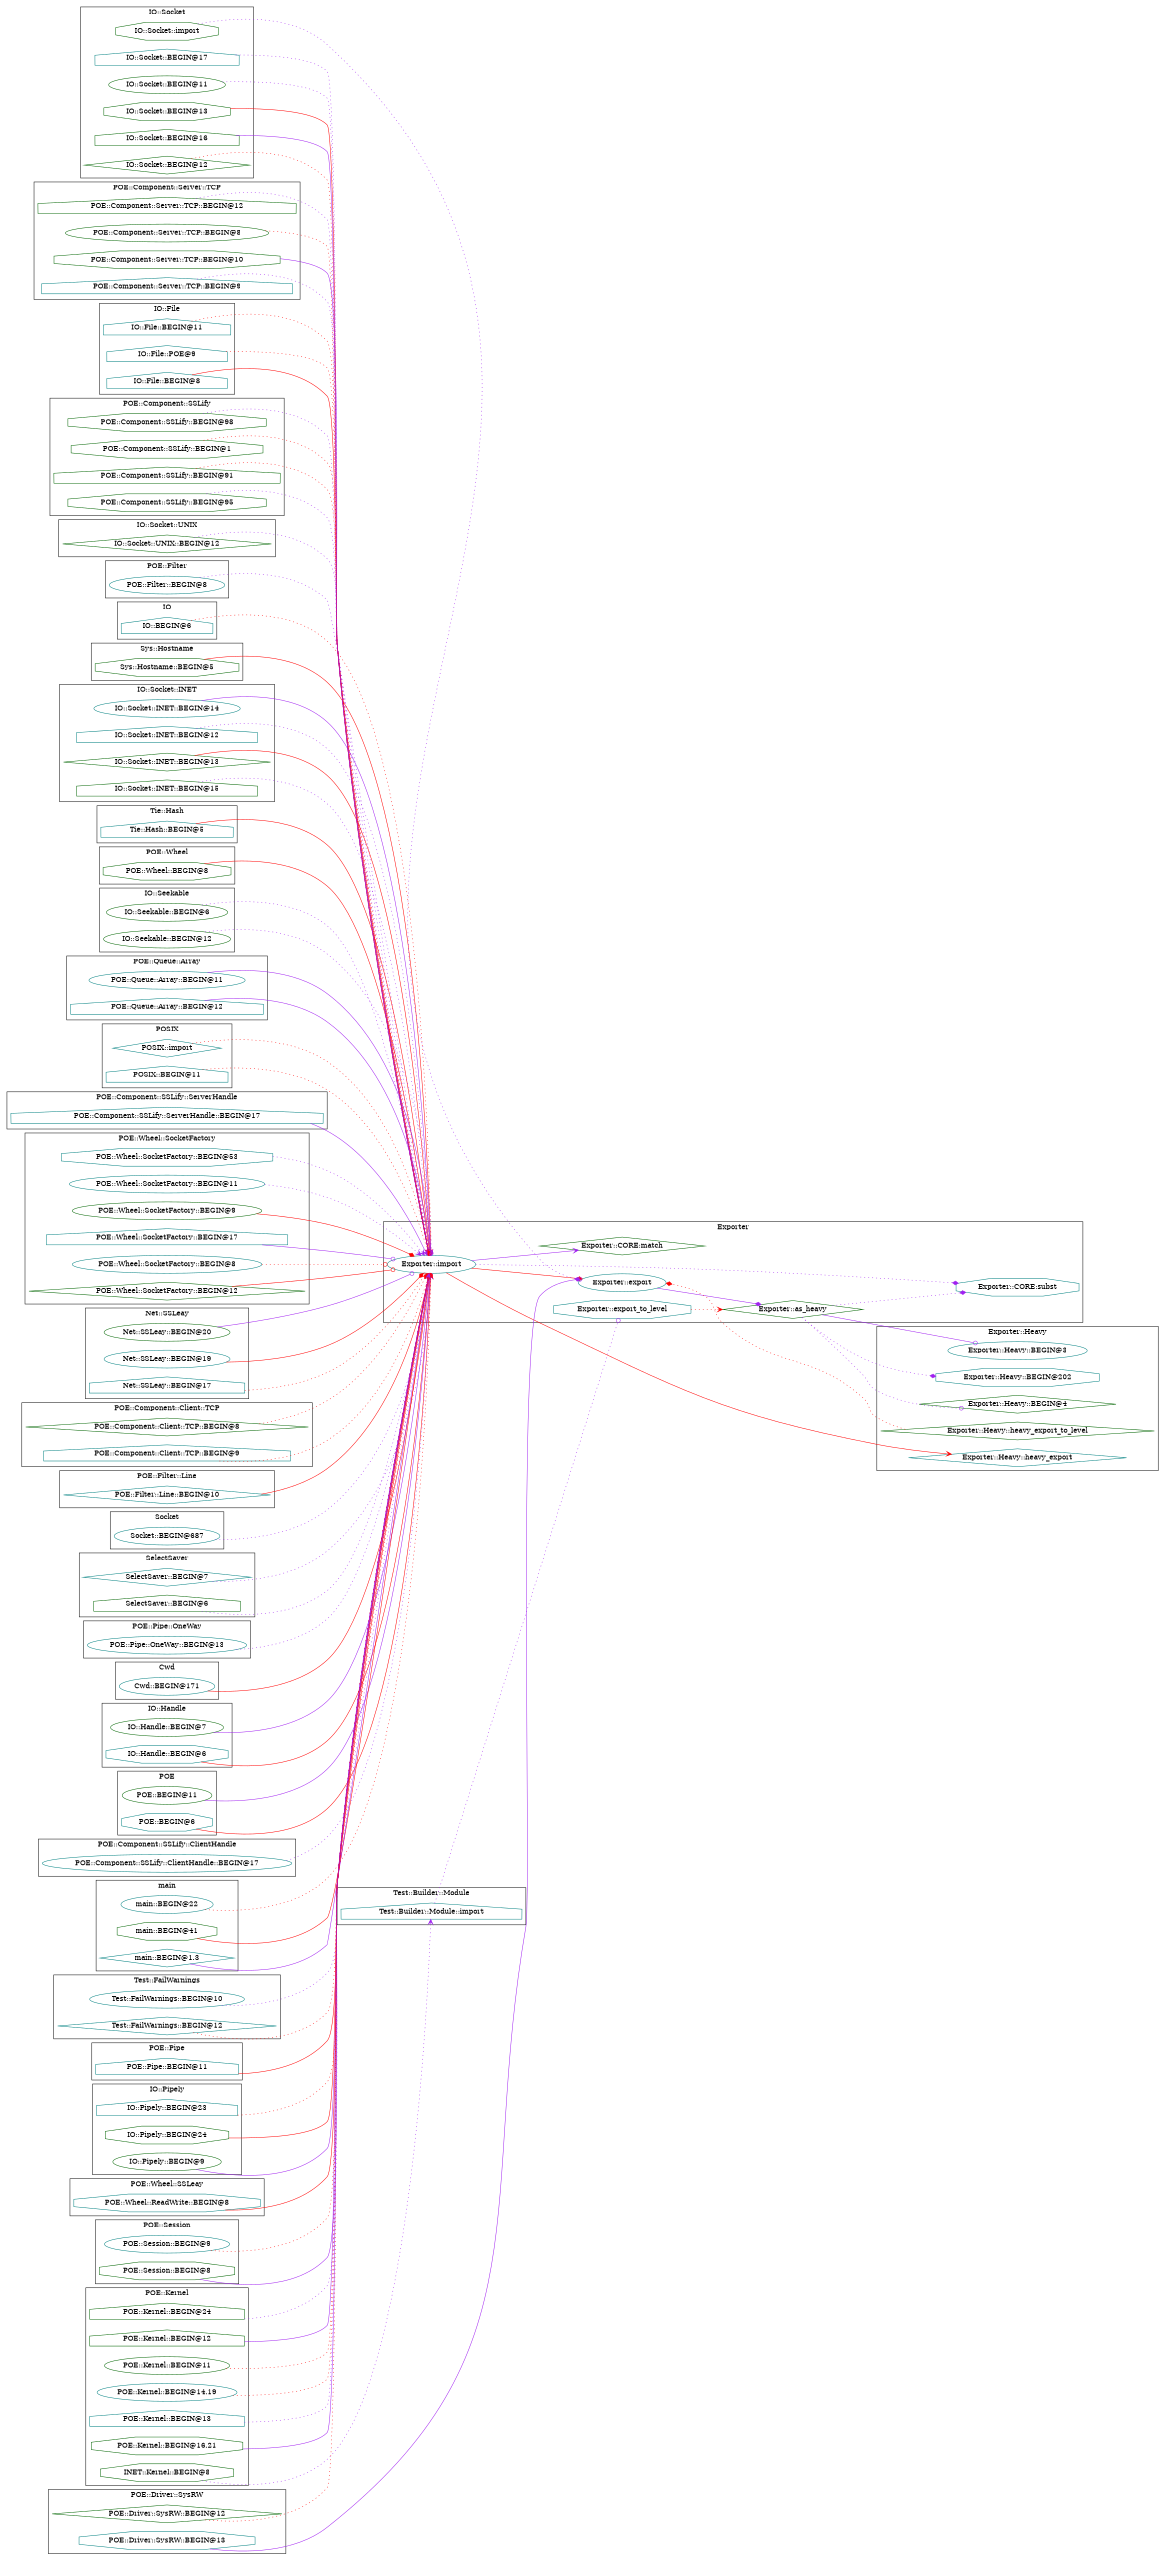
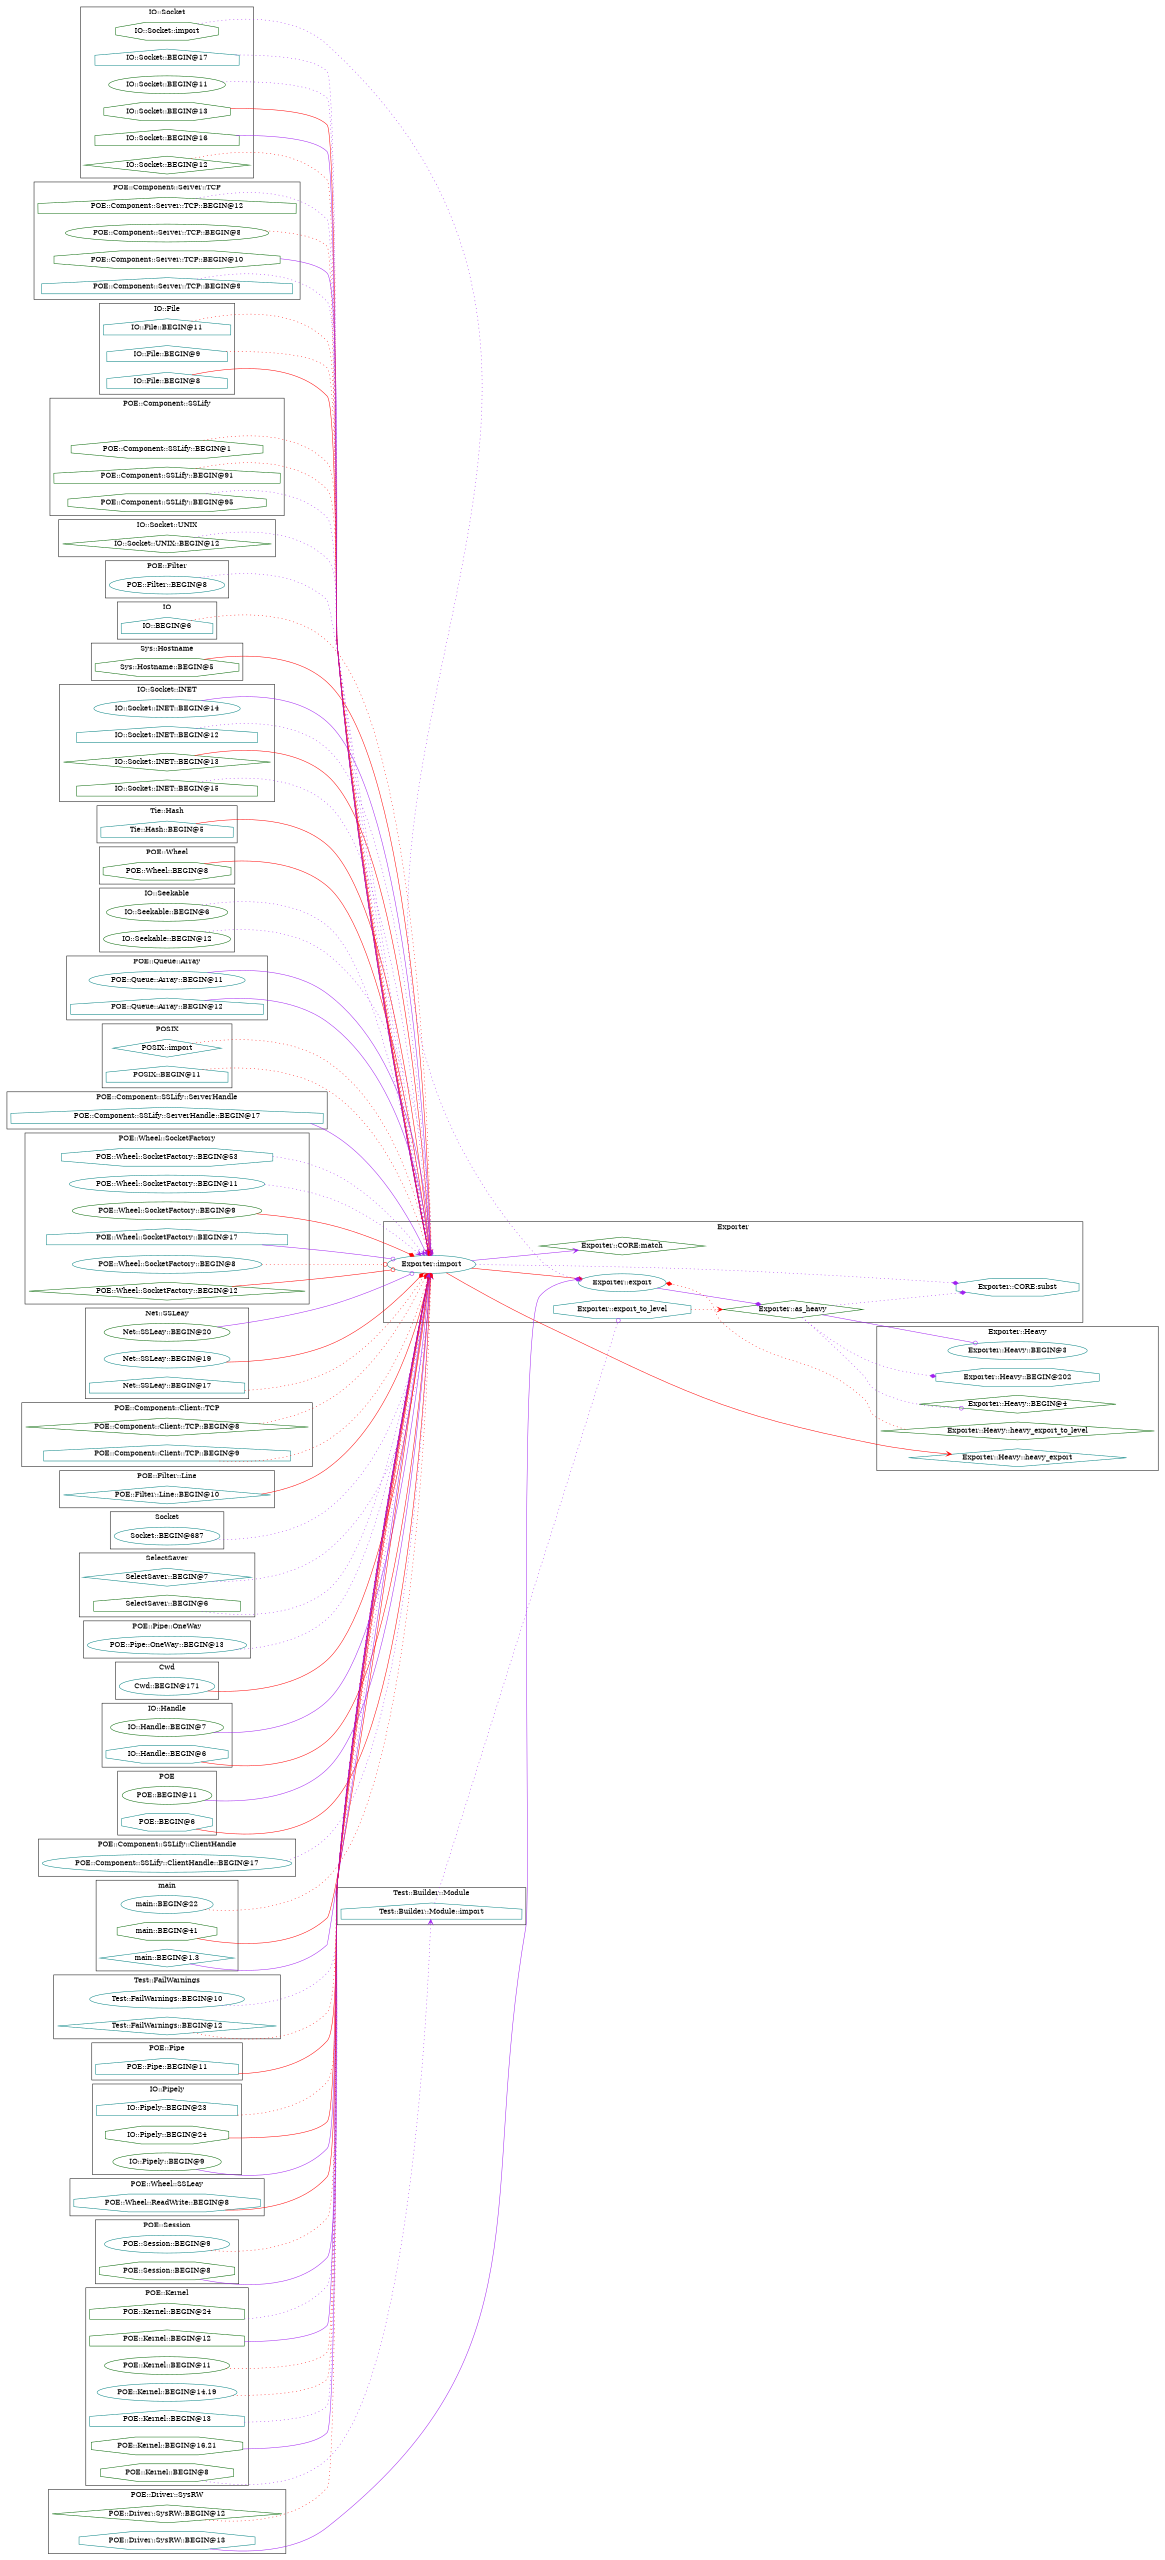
node "IO::File::POE@9": label "IO::File::POE@9" -> "IO::File::BEGIN@9"
node "POE::Component::SSLify::BEGIN@98": removed
node "INET::Kernel::BEGIN@8": label "INET::Kernel::BEGIN@8" -> "POE::Kernel::BEGIN@8"
